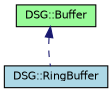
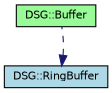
edge "DSG::RingBuffer" -> "DSG::Buffer": reversed
